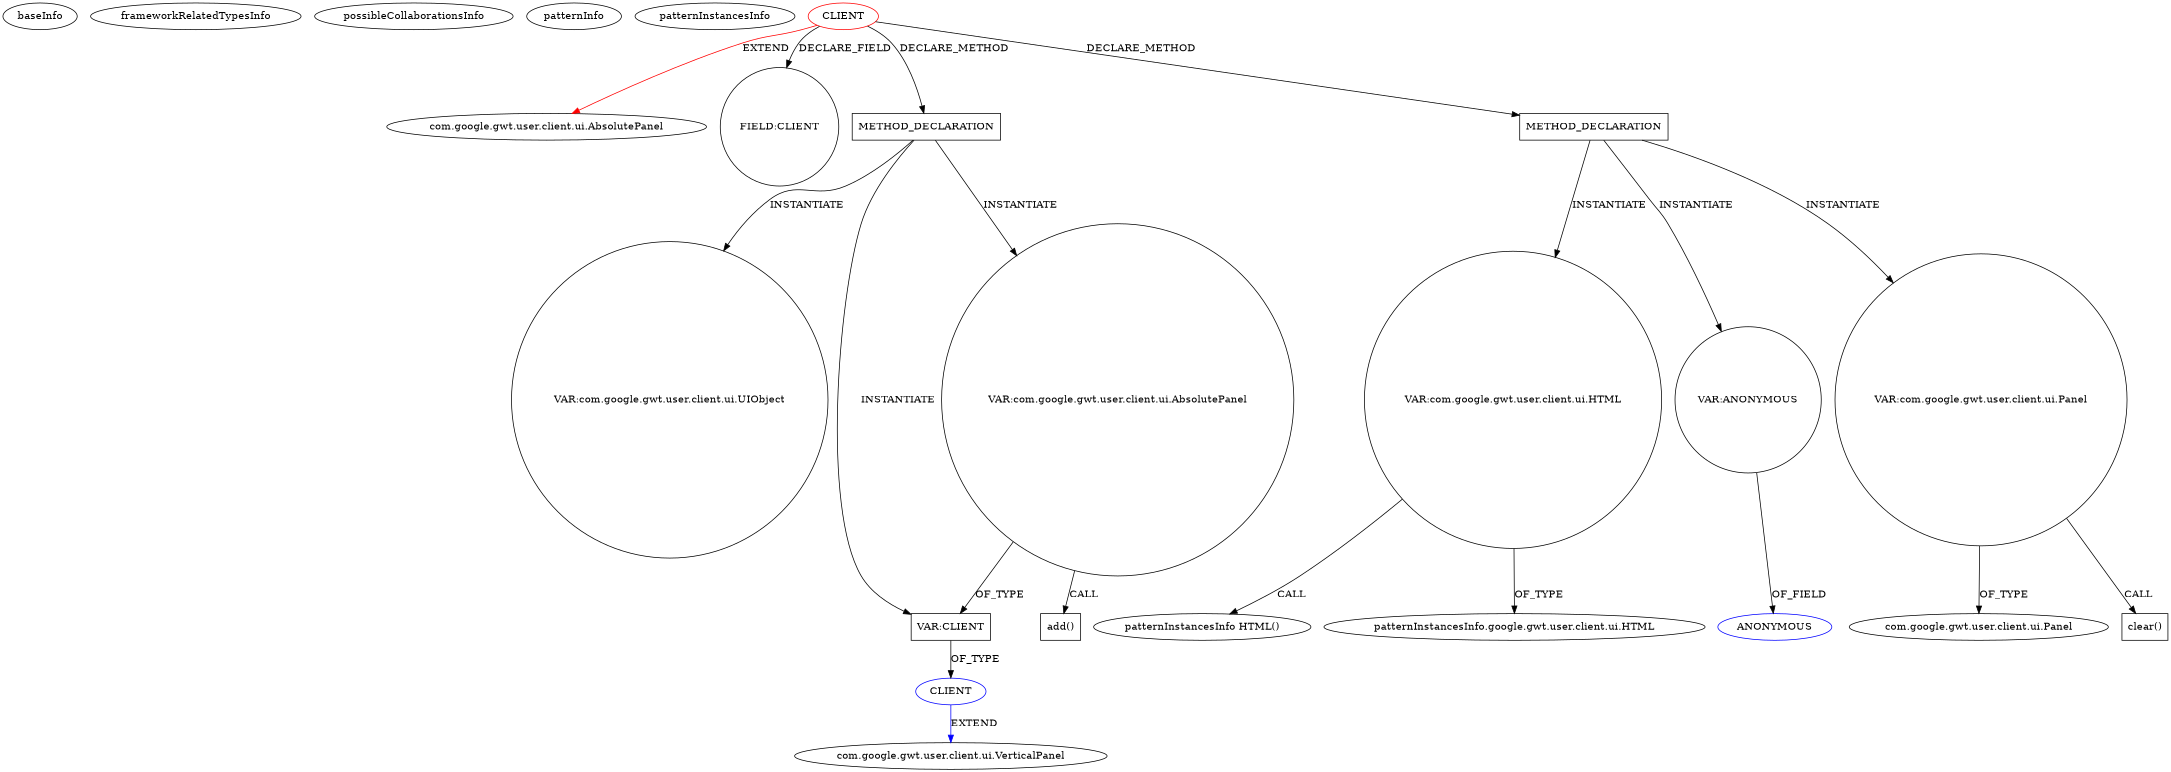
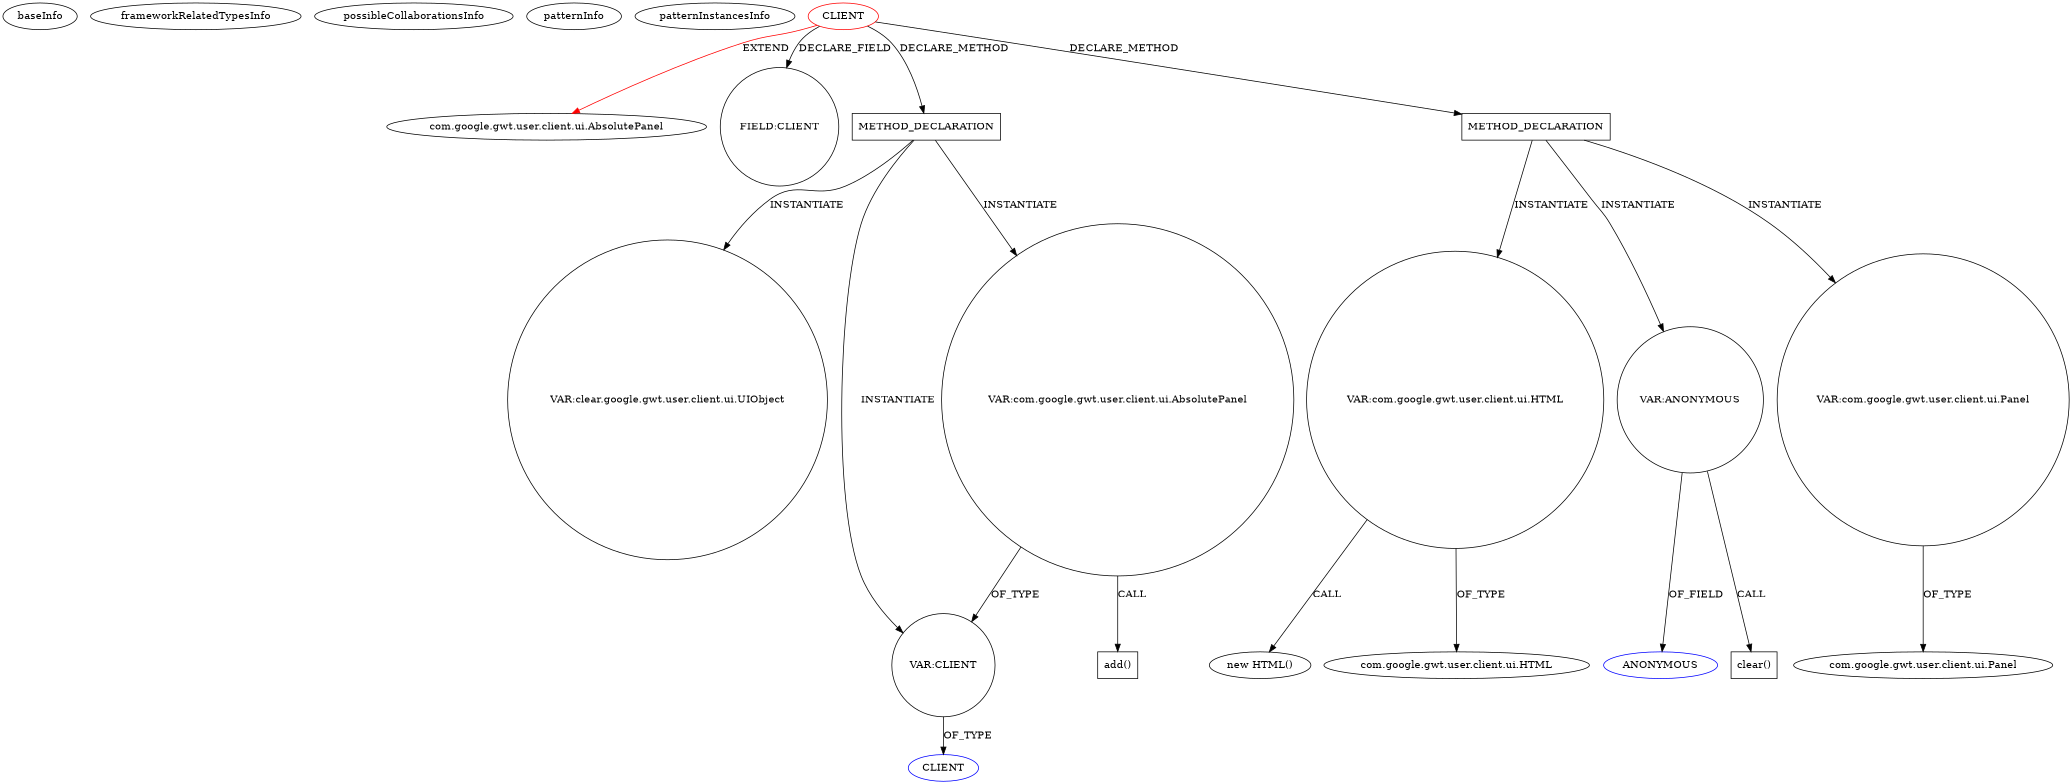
node "VAR:com.google.gwt.user.client.ui.UIObject": label "VAR:com.google.gwt.user.client.ui.UIObject" -> "VAR:clear.google.gwt.user.client.ui.UIObject"
edge "VAR:com.google.gwt.user.client.ui.Panel" -> "clear()": now "VAR:ANONYMOUS" -> "clear()"
node "VAR:CLIENT": shape box -> circle
node "patternInstancesInfo HTML()": label "patternInstancesInfo HTML()" -> "new HTML()"
node "patternInstancesInfo.google.gwt.user.client.ui.HTML": label "patternInstancesInfo.google.gwt.user.client.ui.HTML" -> "com.google.gwt.user.client.ui.HTML"
node "com.google.gwt.user.client.ui.VerticalPanel": removed
